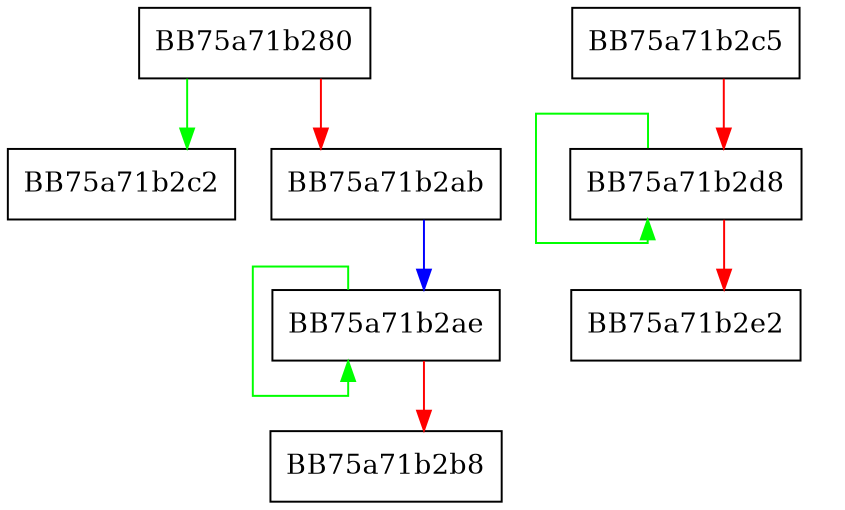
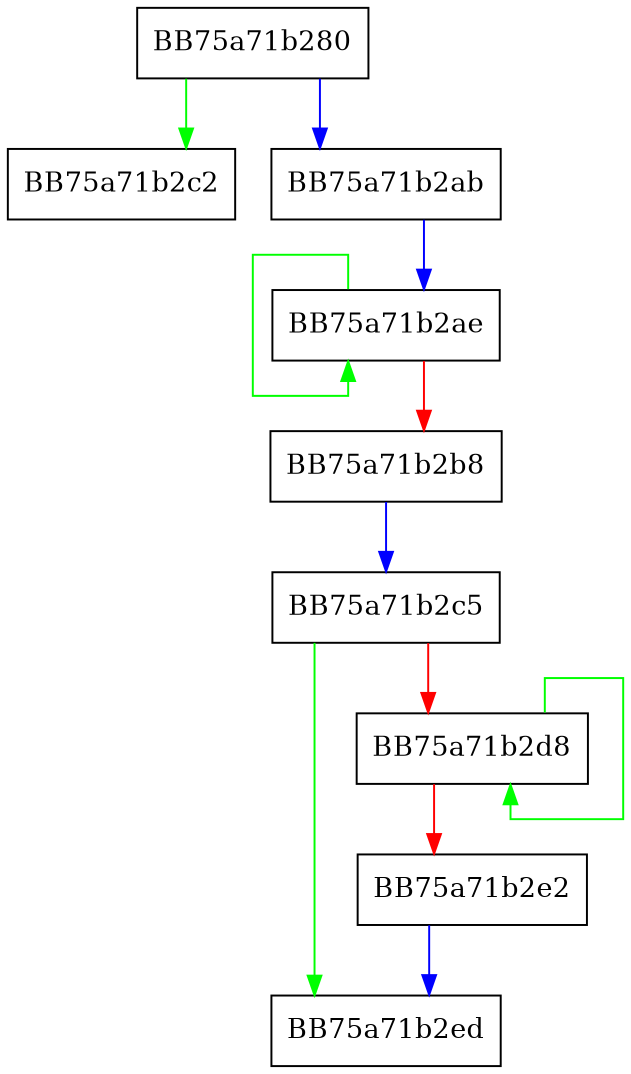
edge "BB75a71b280" -> "BB75a71b2ab": color red -> blue
edge "BB75a71b2b8" -> "BB75a71b2c5": added
node "BB75a71b2ed": added
